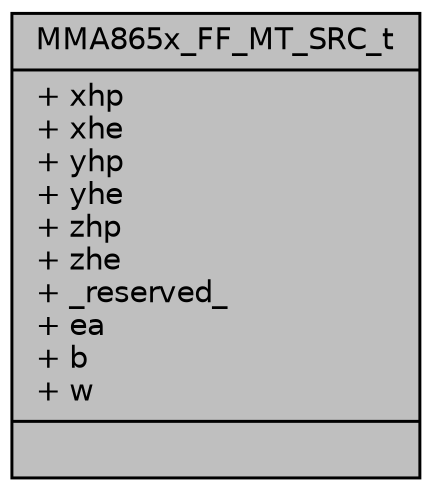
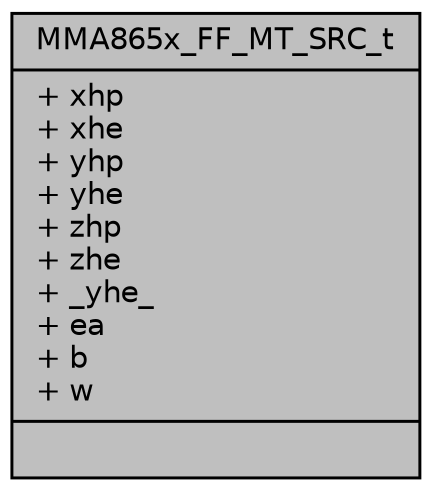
node "MMA865x_FF_MT_SRC_t": text "+ _reserved_" -> "+ _yhe_"
